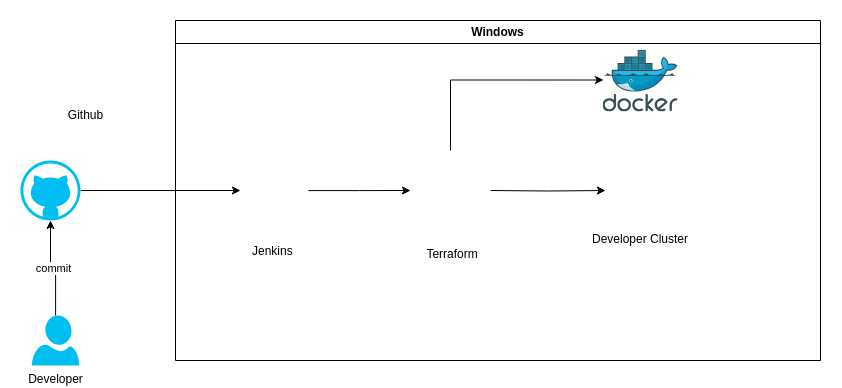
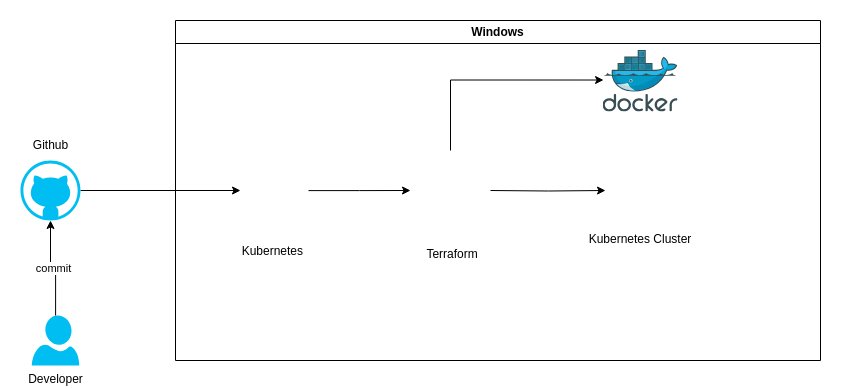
node "Github": moved (86, 116) -> (51, 146)
node "Developer Cluster": label "Developer Cluster" -> "Kubernetes Cluster"
node "Jenkins": label "Jenkins" -> "Kubernetes"
